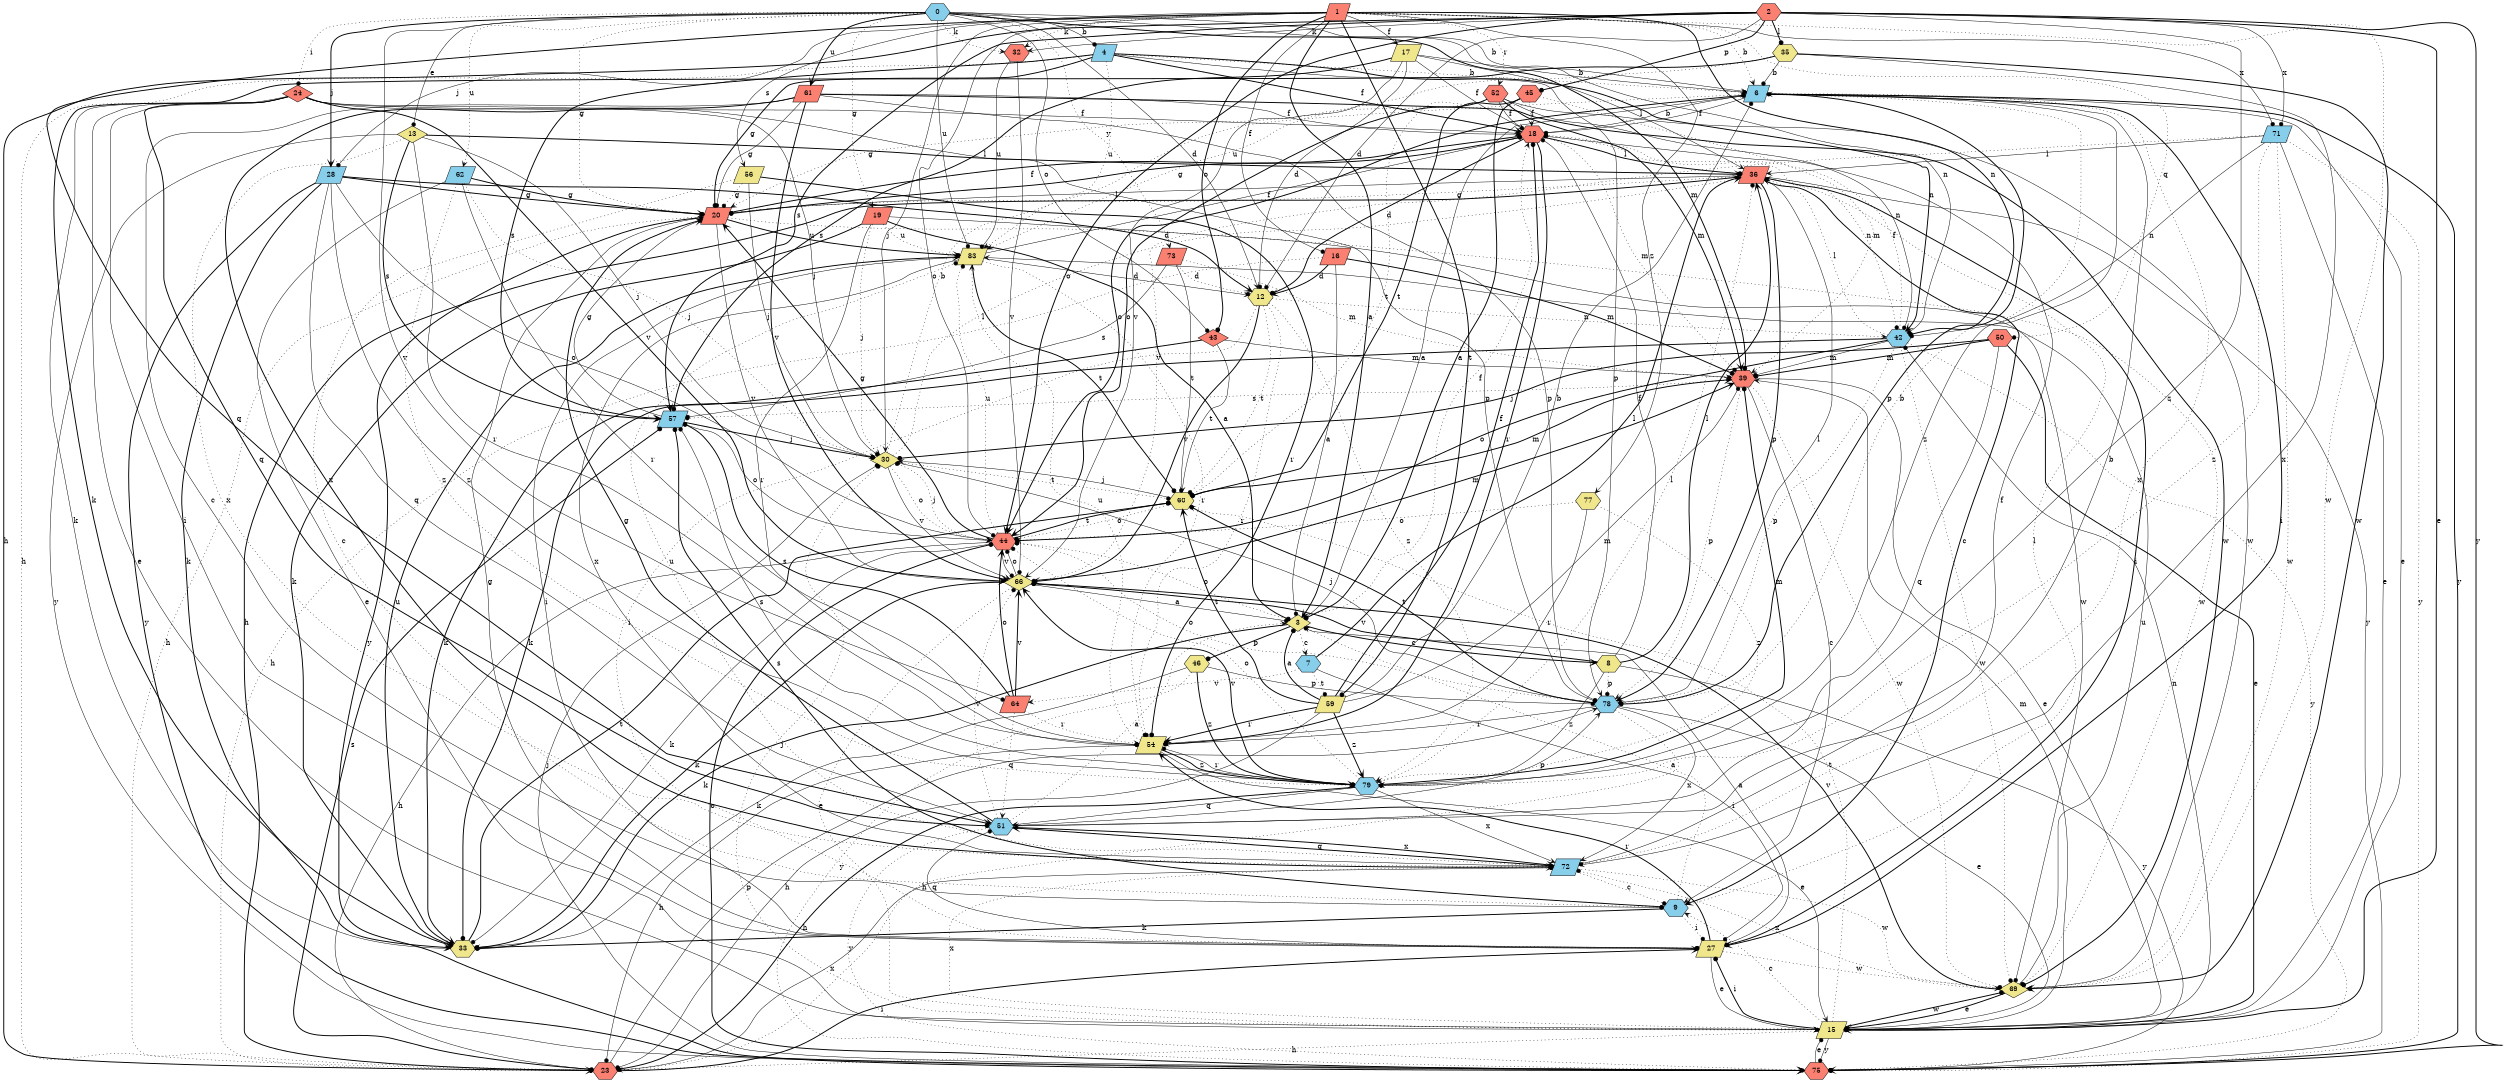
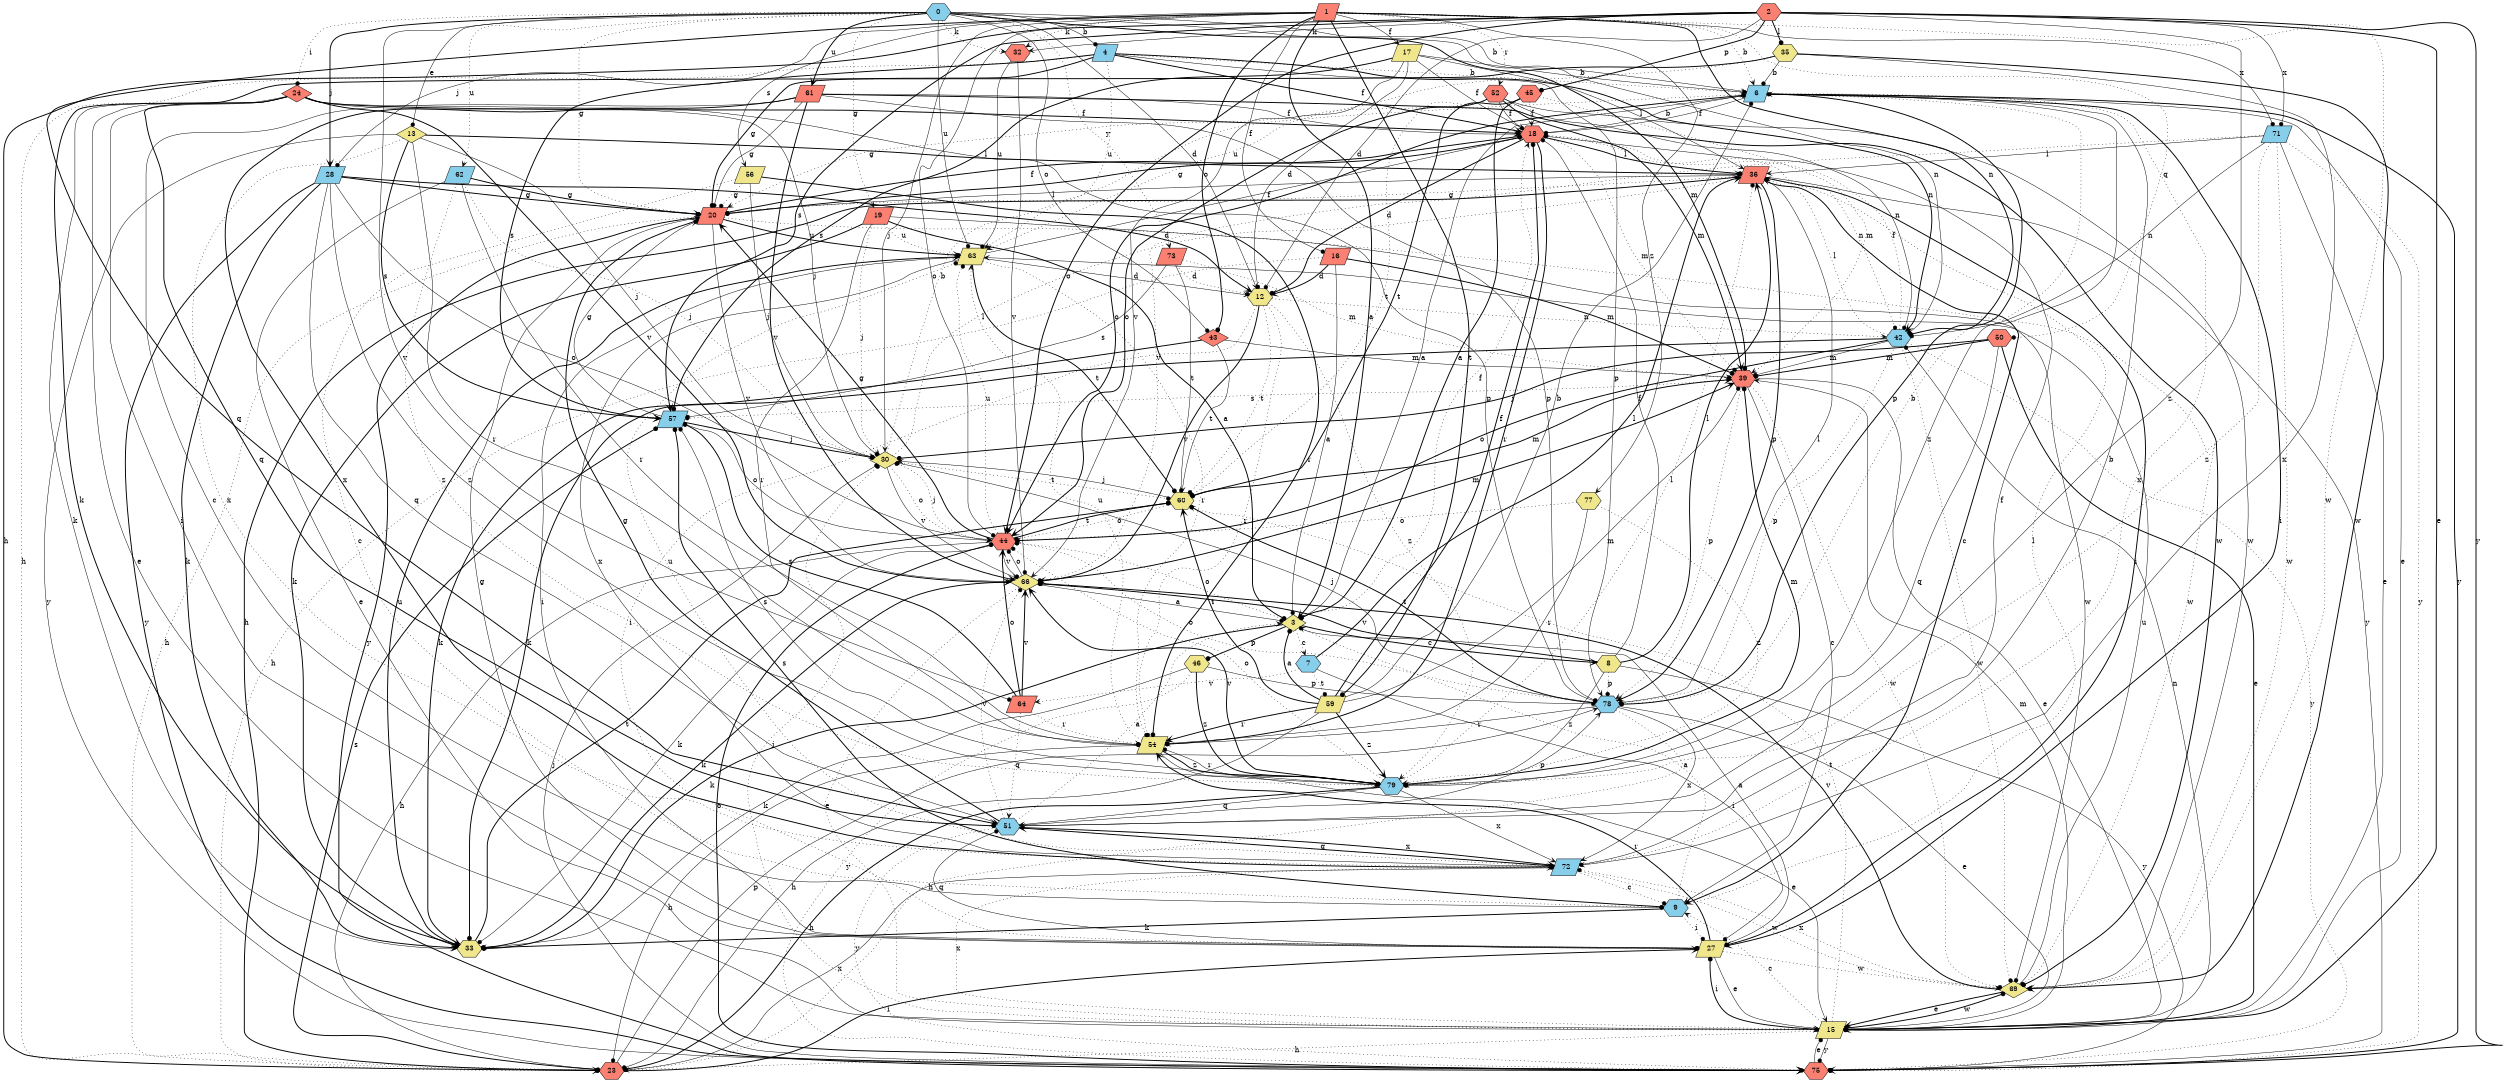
edge "24" -> "18": style solid -> bold
node "83": label "83" -> "63"
edge "23" -> "72": reversed
